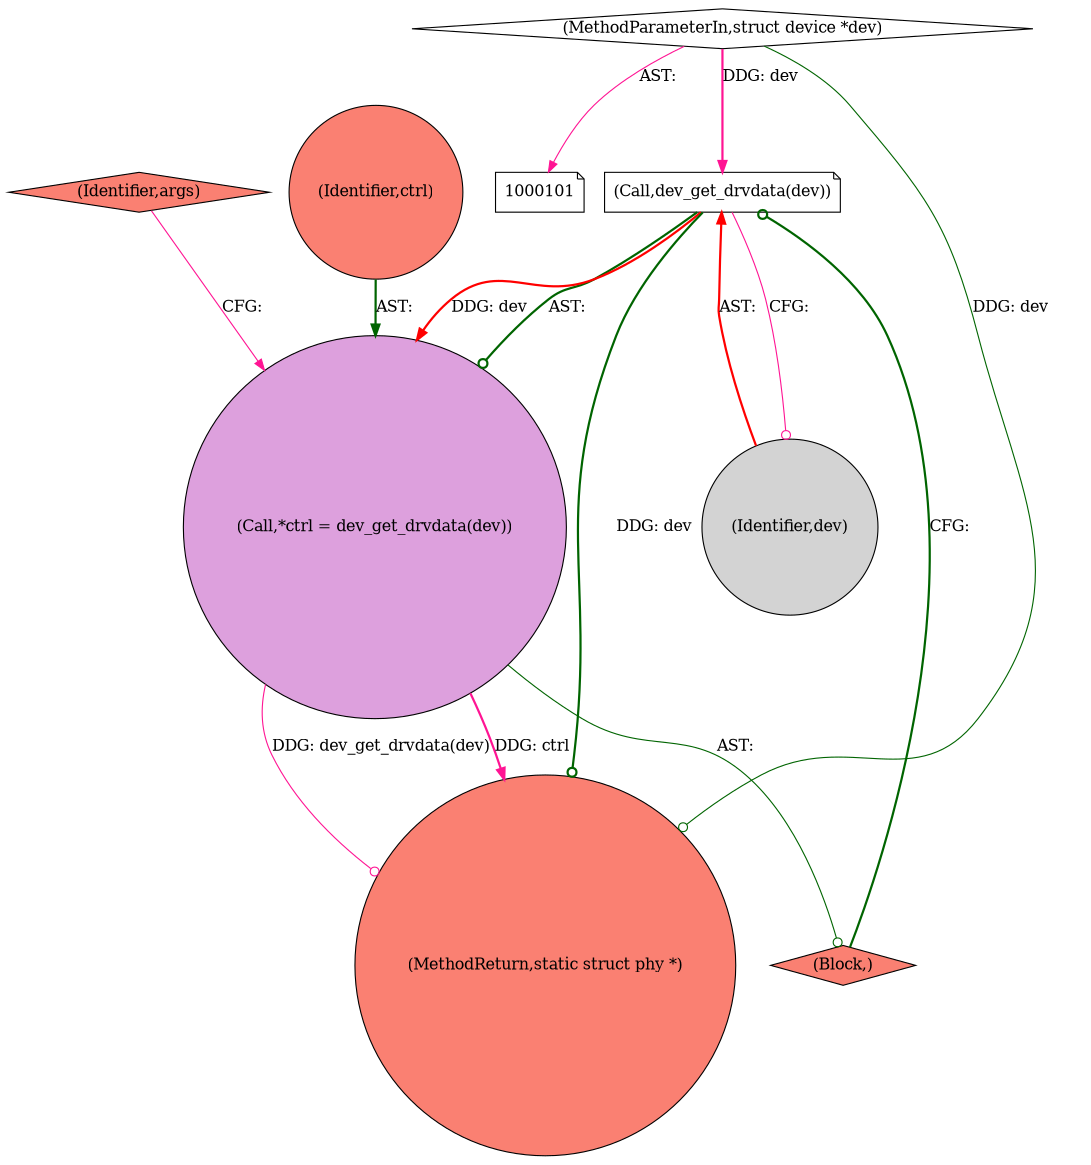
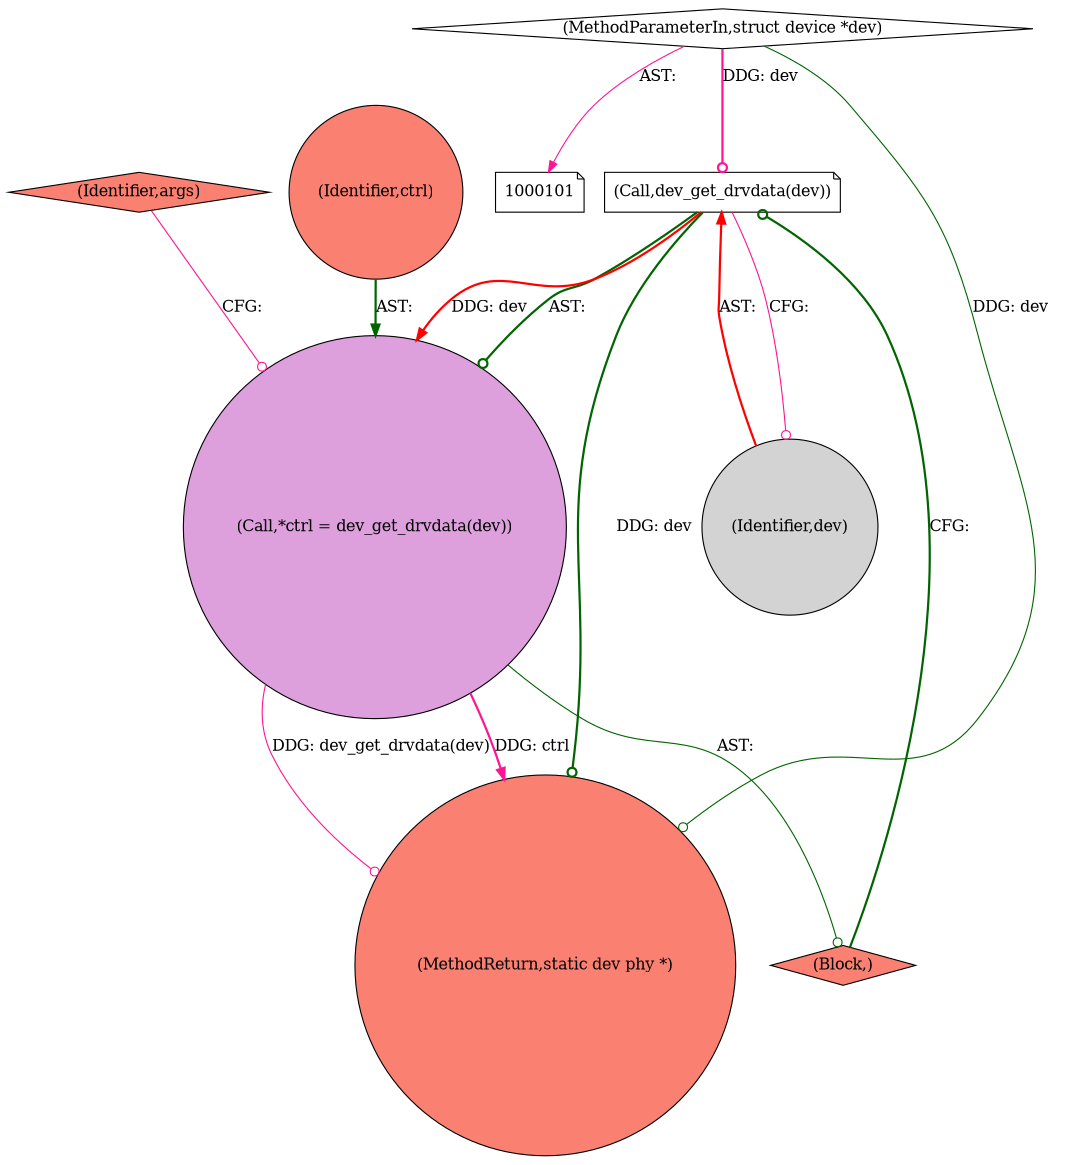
edge "(MethodParameterIn,struct device *dev)" -> "(Call,dev_get_drvdata(dev))": arrowhead normal -> odot
edge "(Identifier,args)" -> "(Call,*ctrl = dev_get_drvdata(dev))": arrowhead normal -> odot
node "(MethodReturn,static struct phy *)": label "(MethodReturn,static struct phy *)" -> "(MethodReturn,static dev phy *)"
